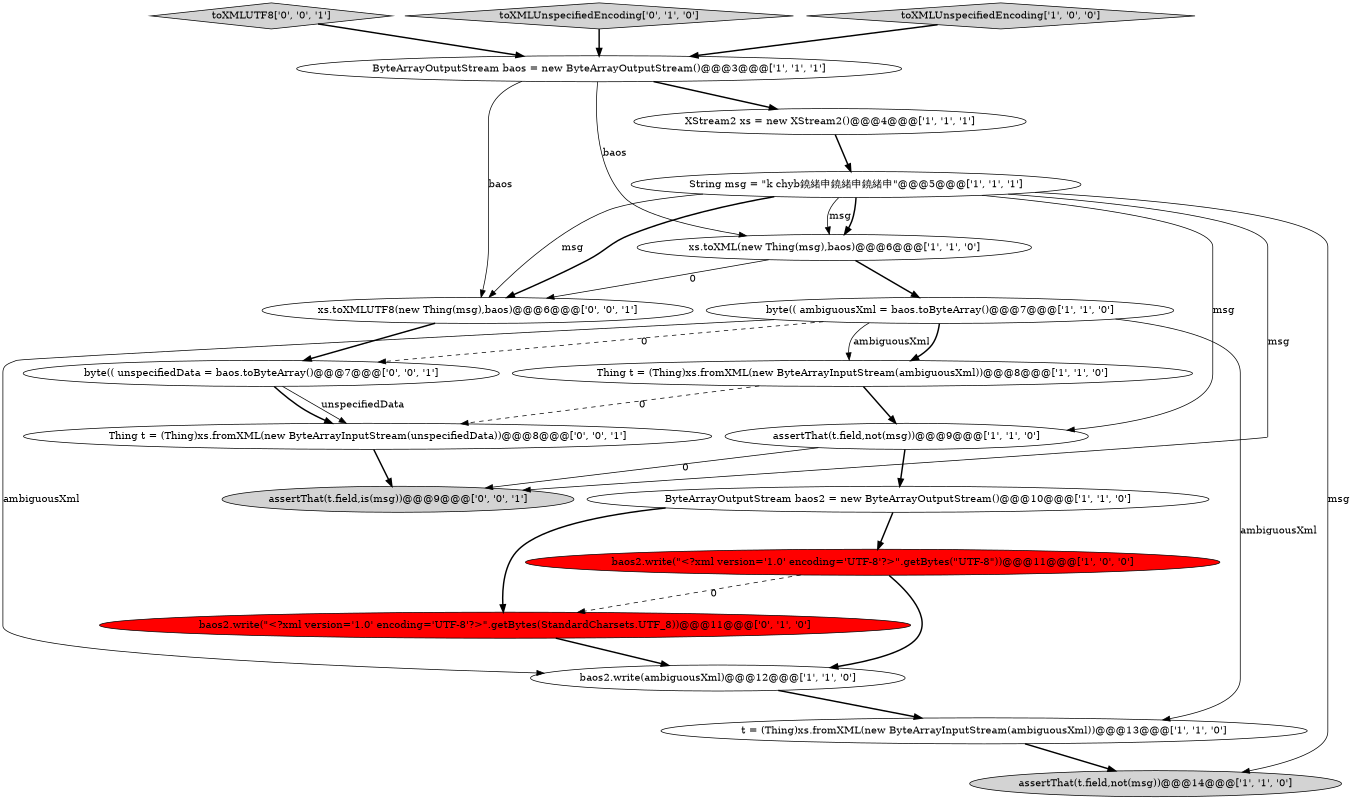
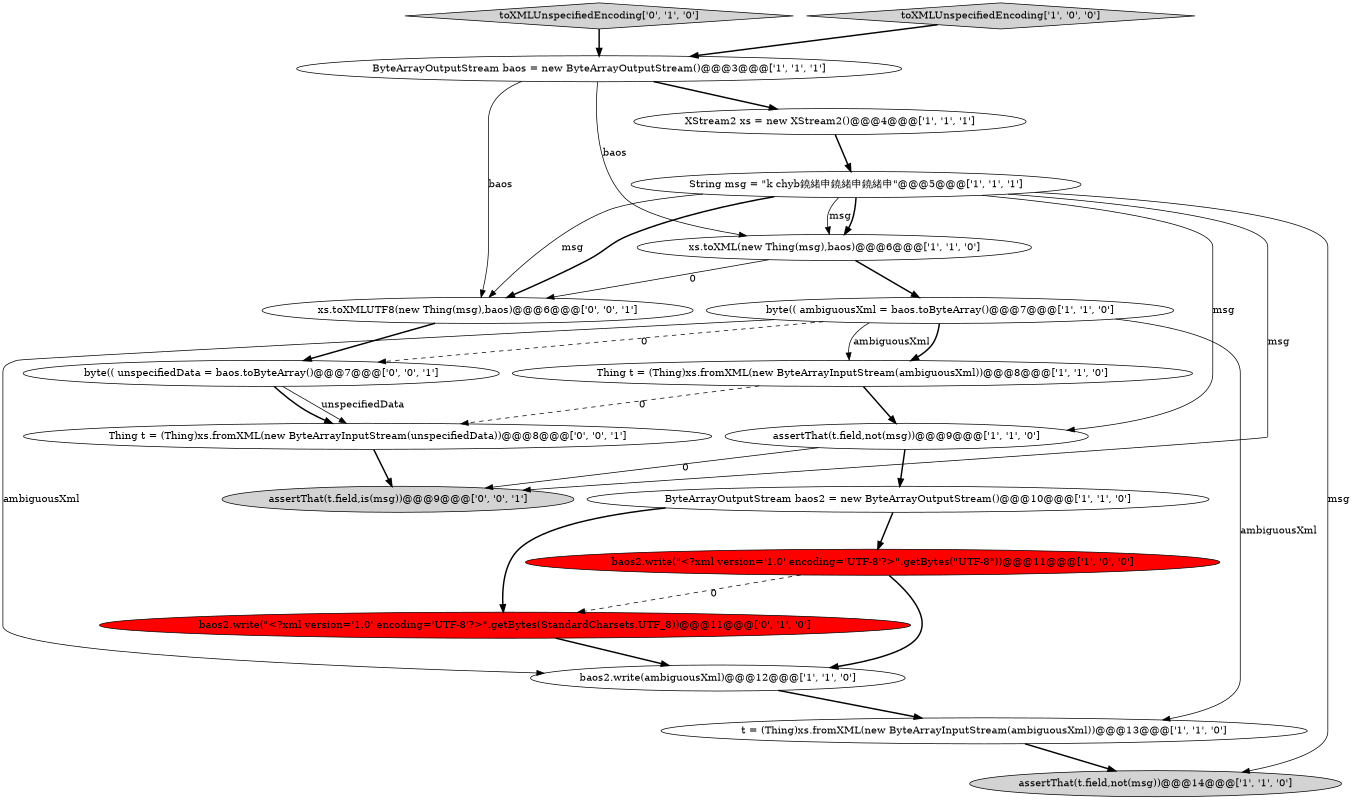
node "toXMLUTF8['0', '0', '1']": removed
